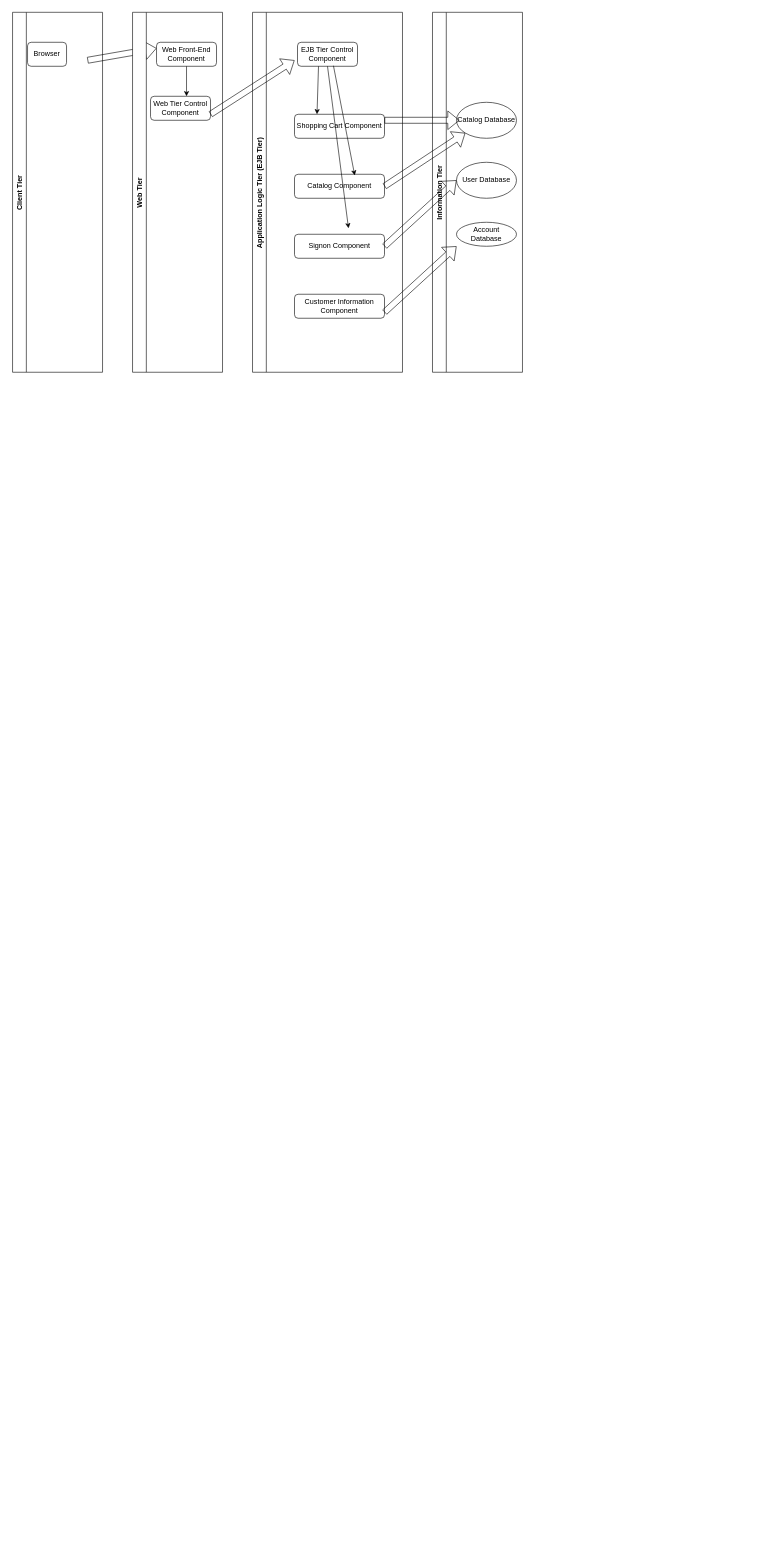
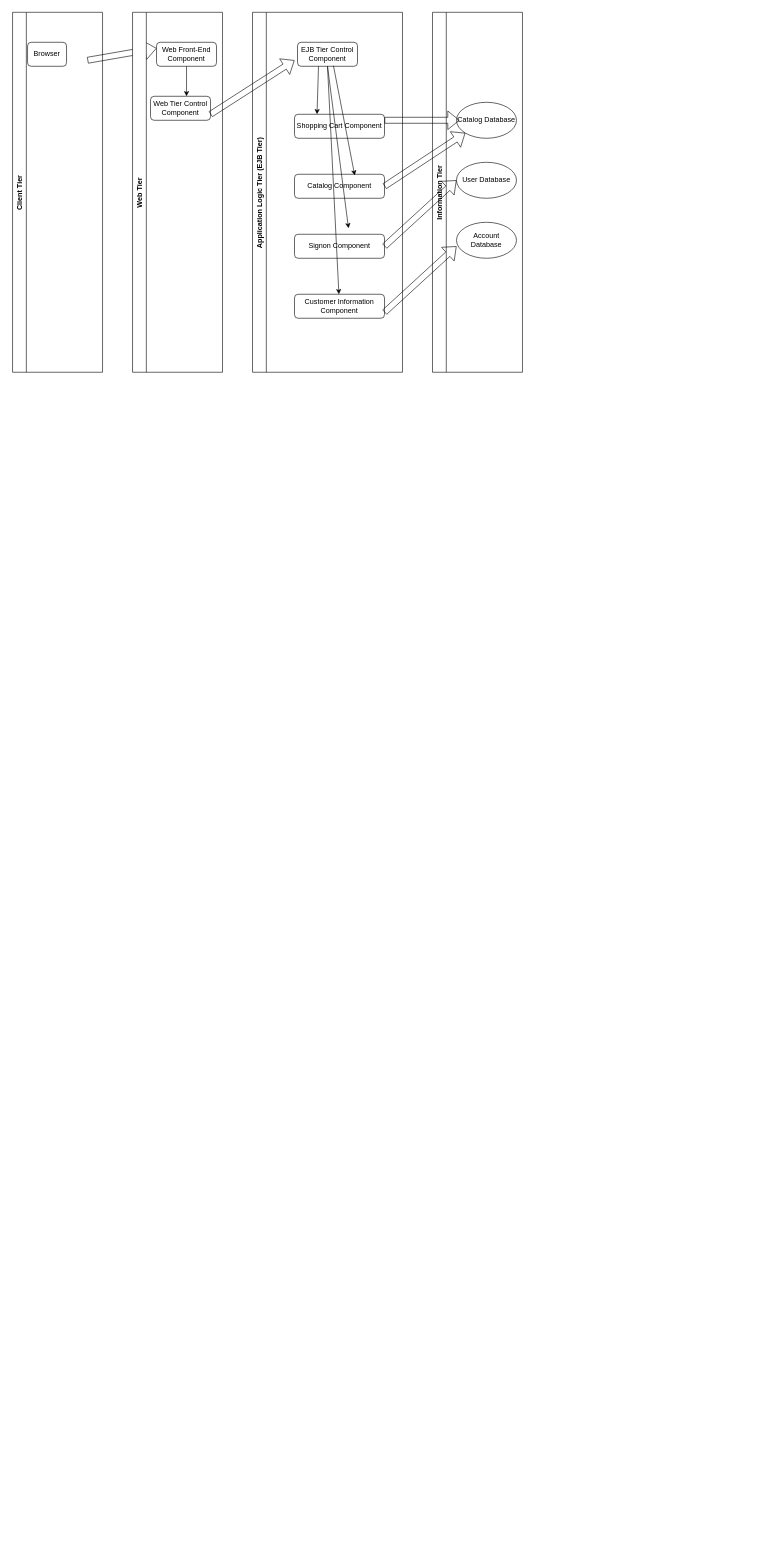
edge "EJB Tier Control Component" -> "Customer Information Component": added
node "Account Database": size 60x24 -> 60x36
